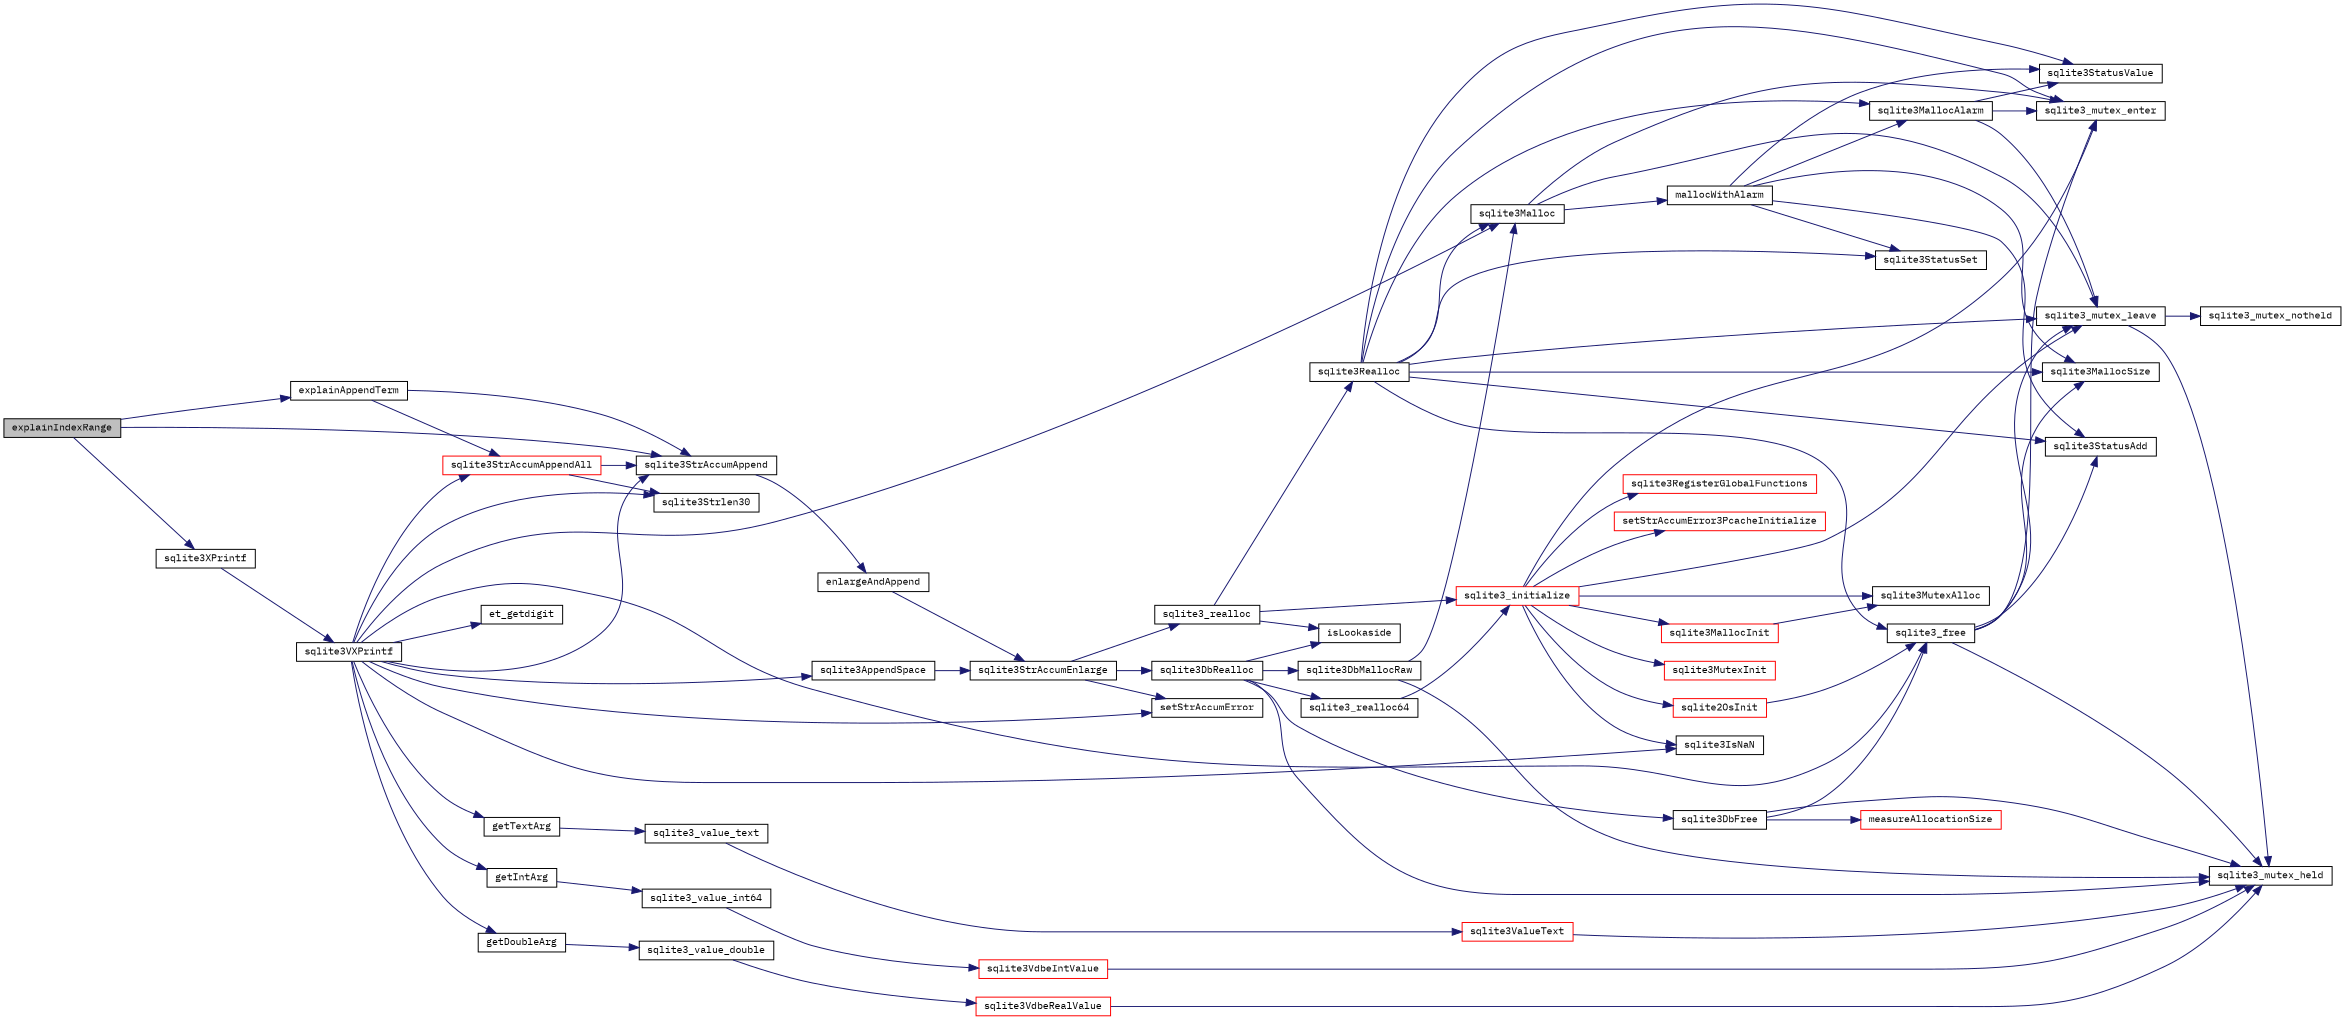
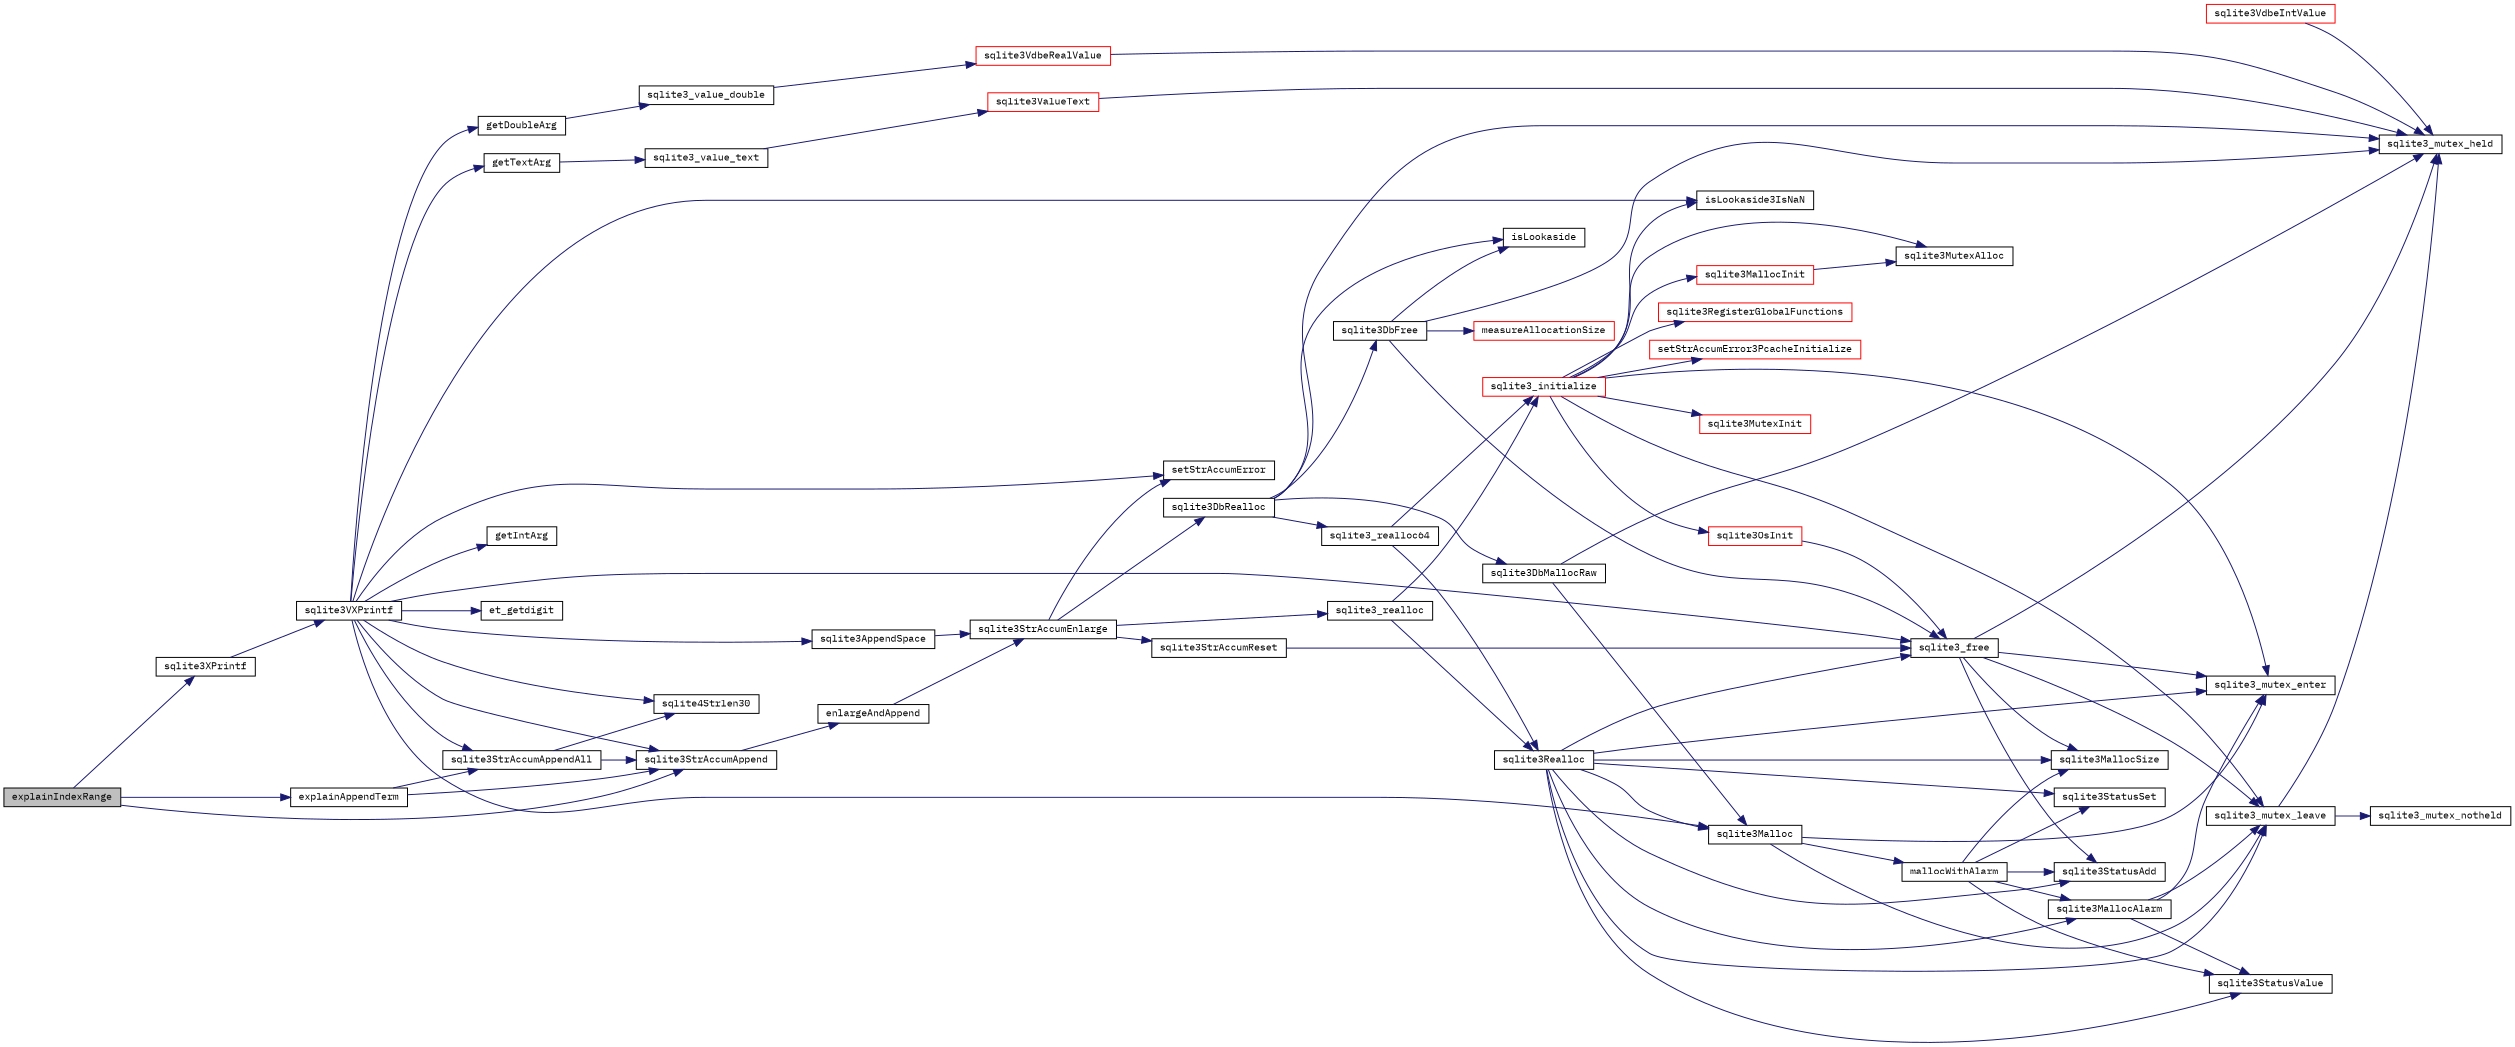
node "sqlite3StrAccumAppendAll": color red -> black
node "sqlite3Strlen30": label "sqlite3Strlen30" -> "sqlite4Strlen30"
edge "sqlite3_realloc" -> "isLookaside": now "sqlite3DbFree" -> "isLookaside"
edge "sqlite3_realloc64" -> "sqlite3Realloc": added
node "sqlite3StrAccumReset": added
node "sqlite2OsInit": label "sqlite2OsInit" -> "sqlite3OsInit"
node "sqlite3IsNaN": label "sqlite3IsNaN" -> "isLookaside3IsNaN"
node "sqlite3_value_int64": removed
